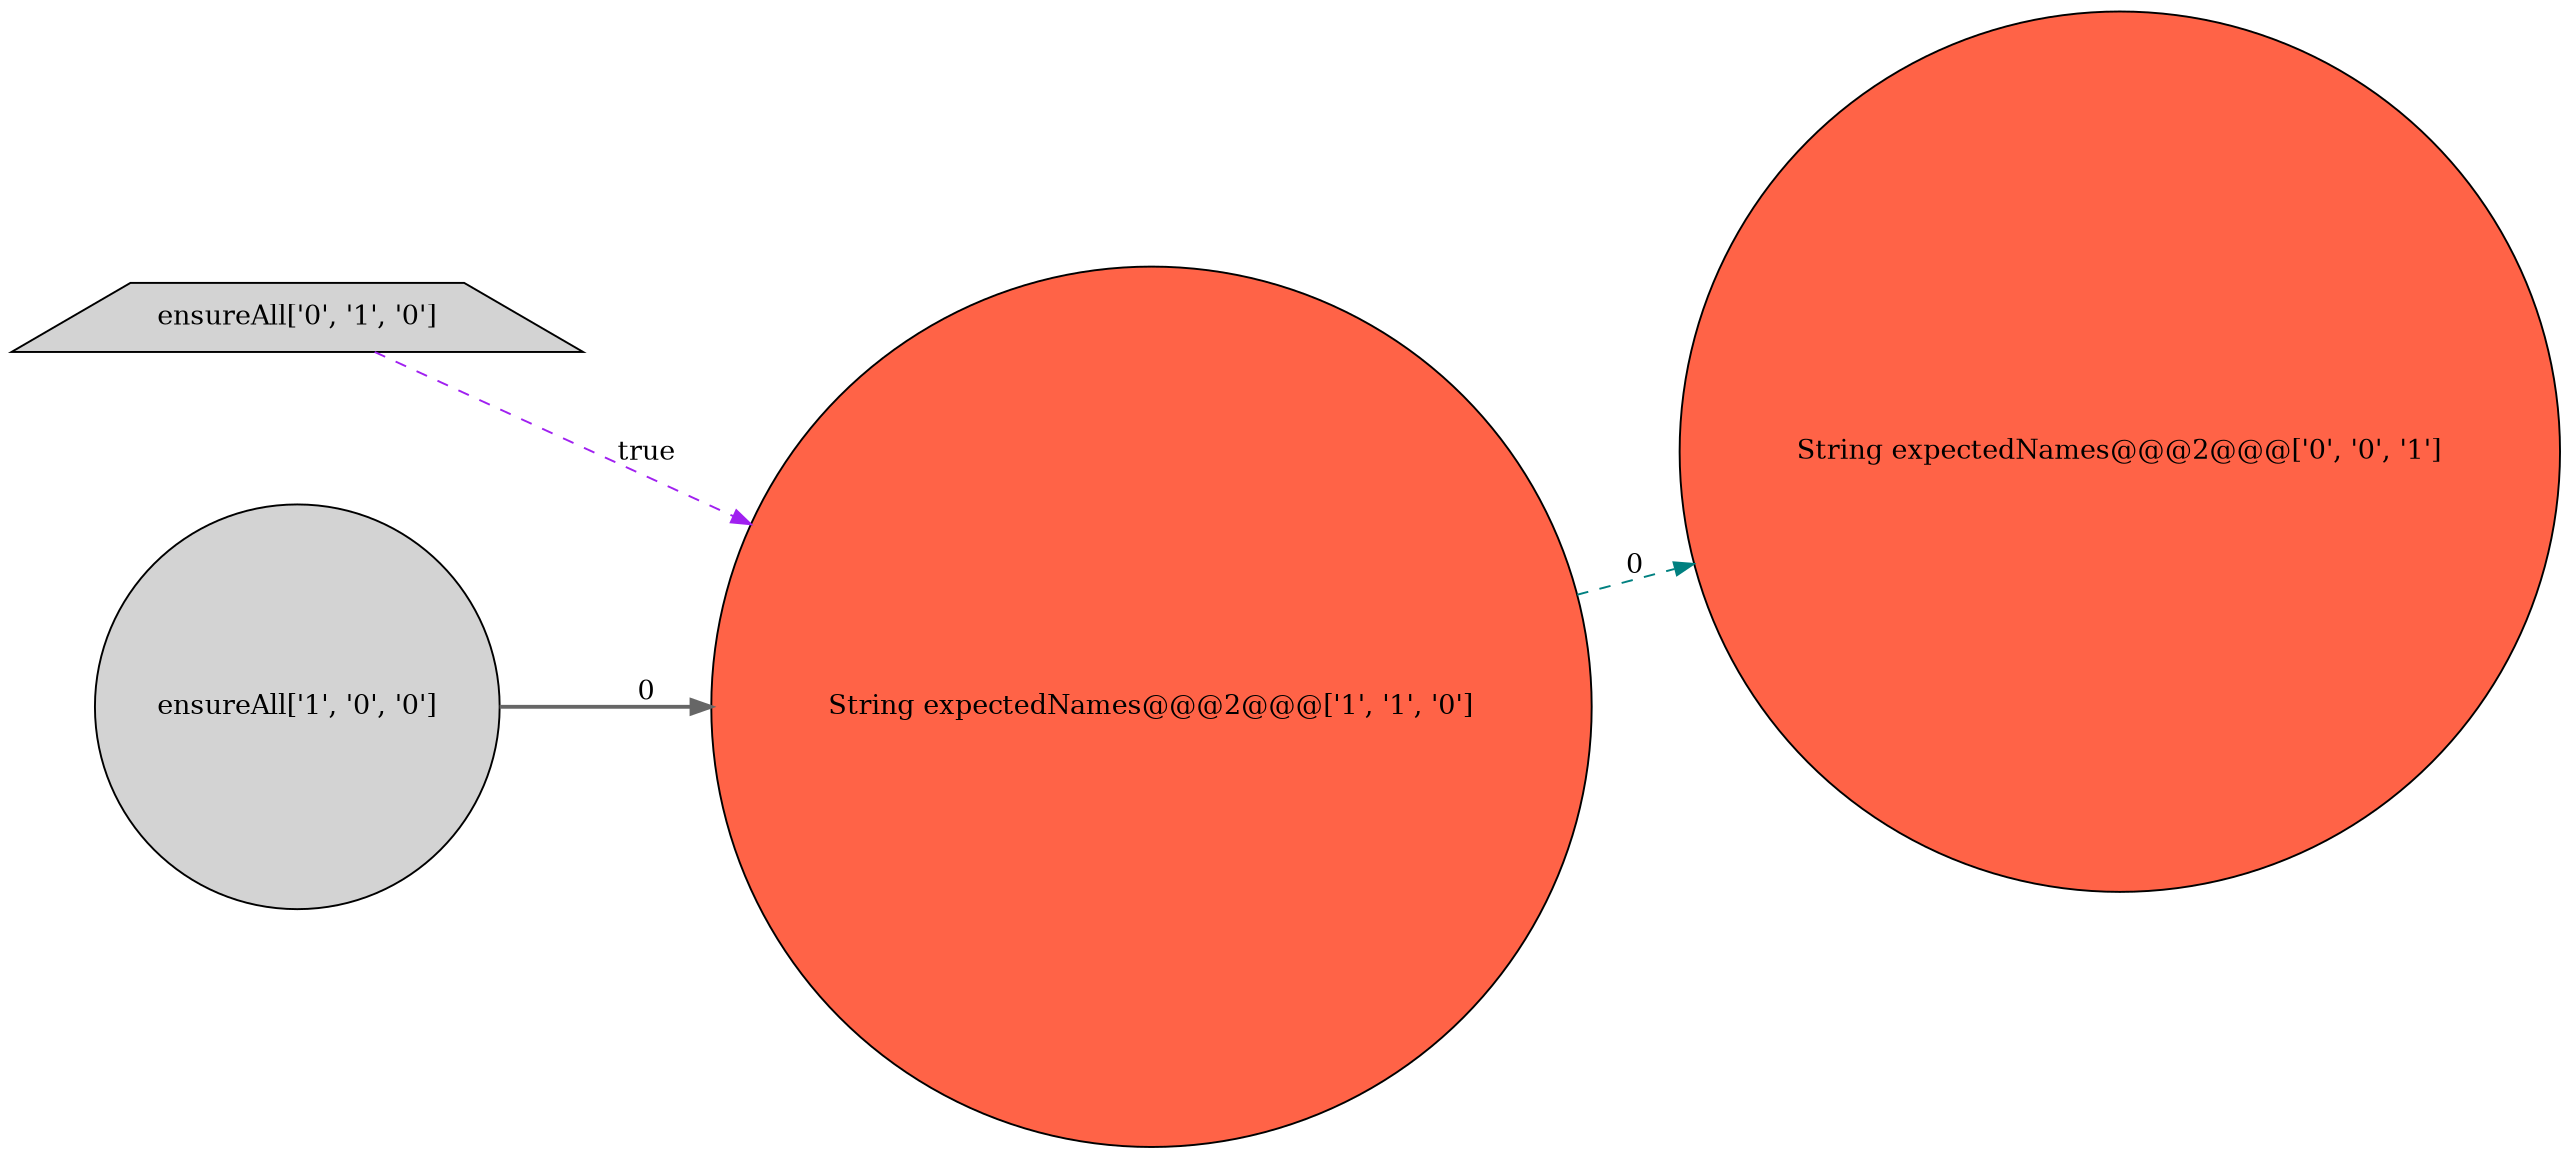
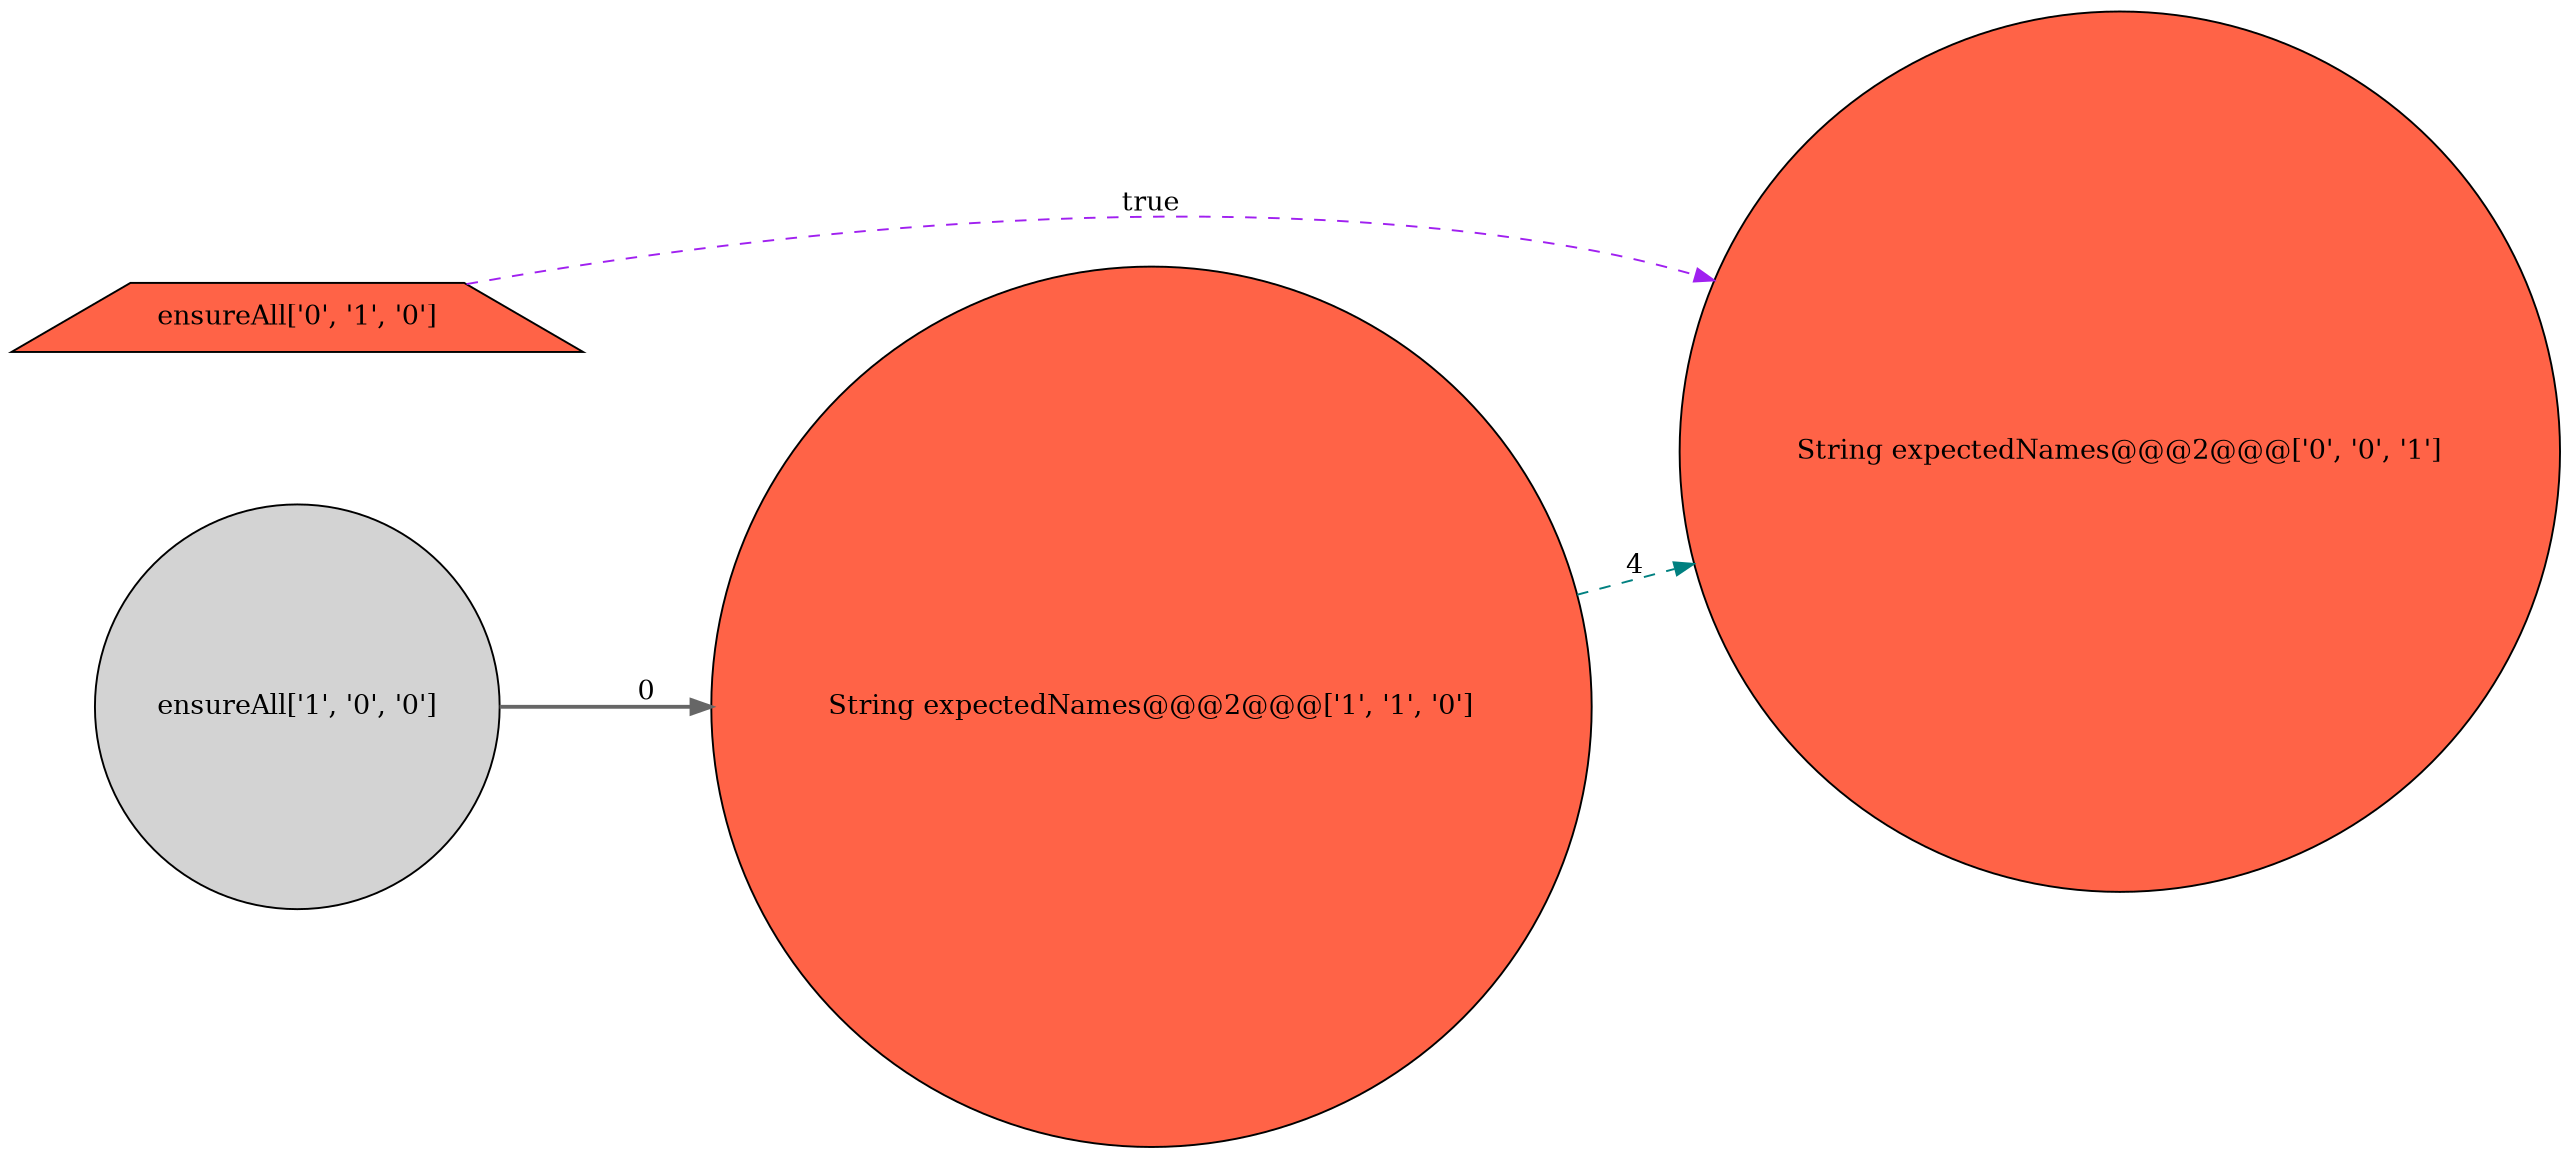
node "ensureAll['0', '1', '0']": fillcolor lightgray -> tomato
edge "ensureAll['0', '1', '0']" -> "String expectedNames@@@2@@@['1', '1', '0']": now "ensureAll['0', '1', '0']" -> "String expectedNames@@@2@@@['0', '0', '1']"
edge "String expectedNames@@@2@@@['1', '1', '0']" -> "String expectedNames@@@2@@@['0', '0', '1']": label "0" -> "4"
